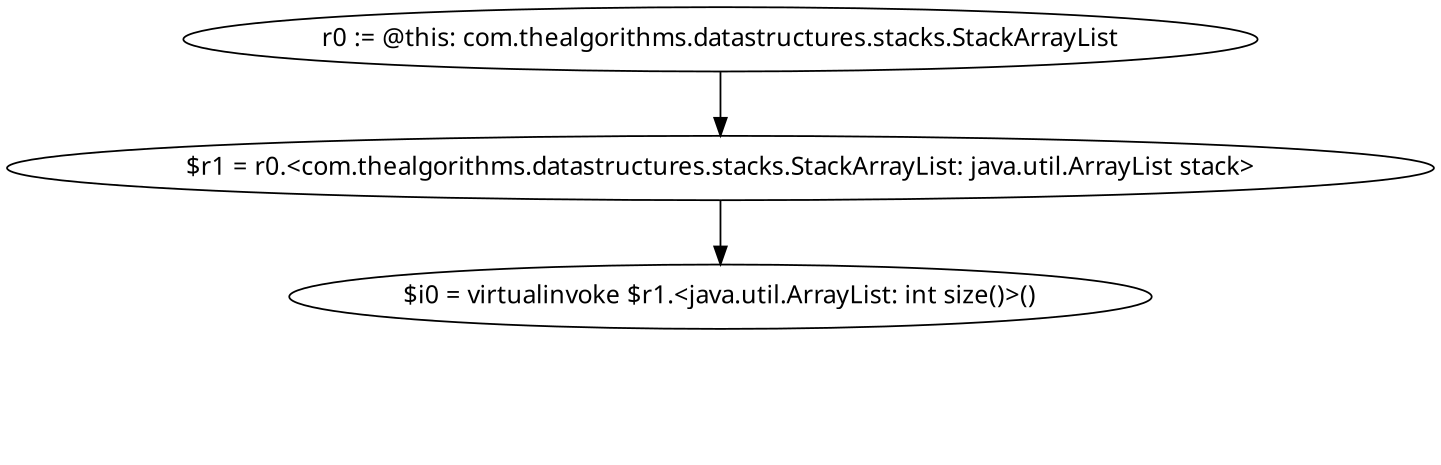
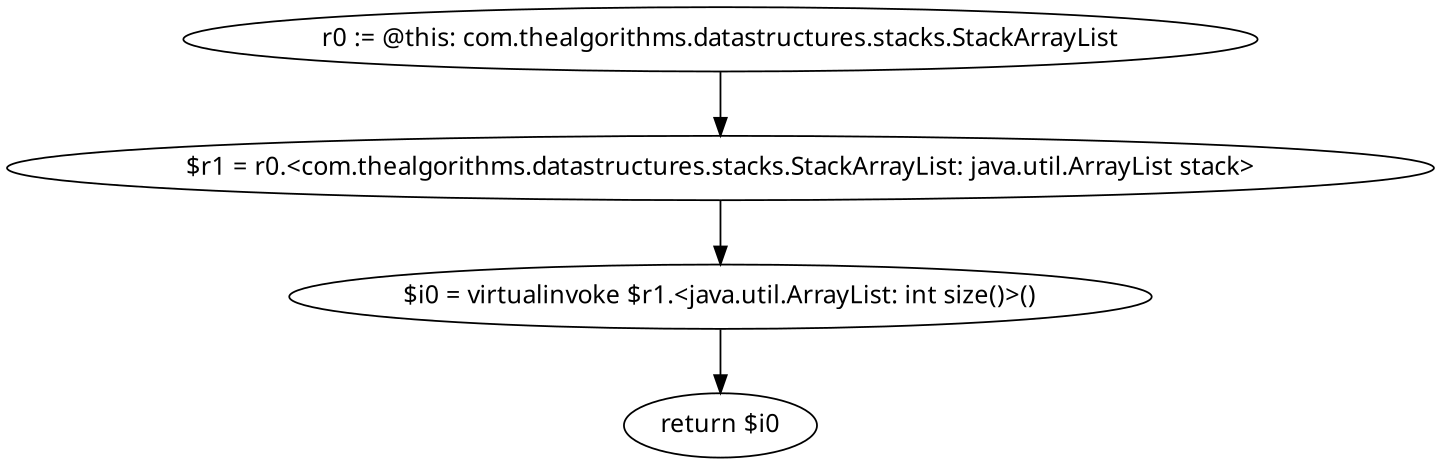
node "return $i0": added
